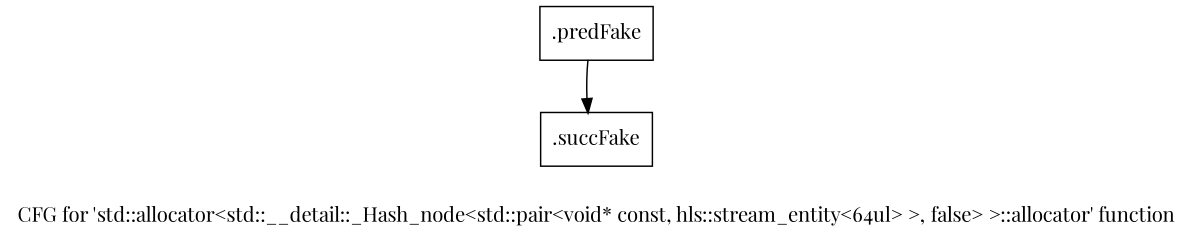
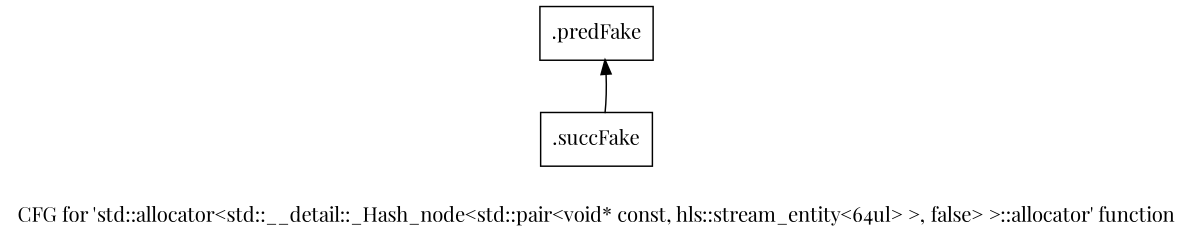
edge ".predFake" -> ".succFake": reversed
